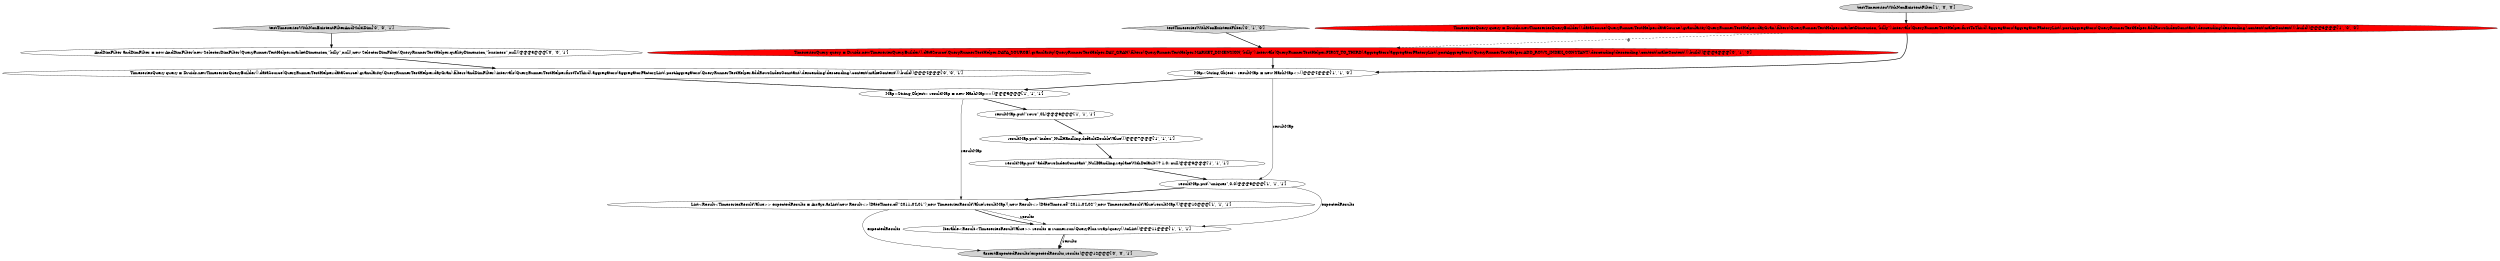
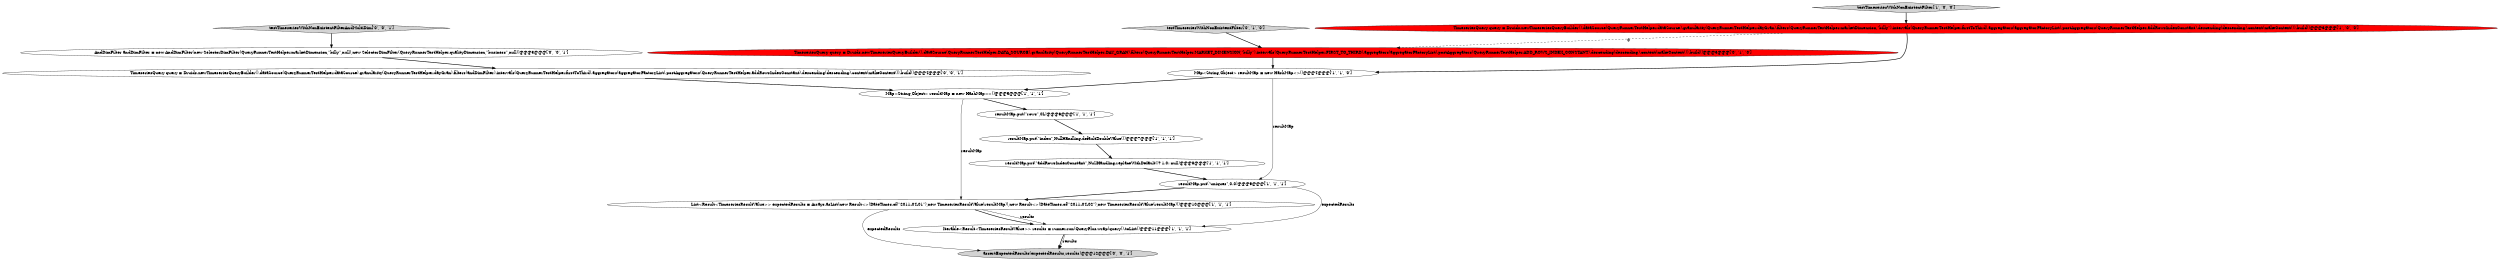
node "testTimeseriesWithNonExistentFilter['1', '0', '0']": shape ellipse -> diamond
